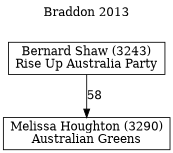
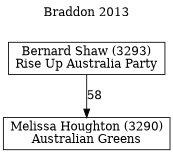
node "Bernard Shaw (3243) Rise Up Australia Party": label "Bernard Shaw (3243) Rise Up Australia Party" -> "Bernard Shaw (3293) Rise Up Australia Party"
